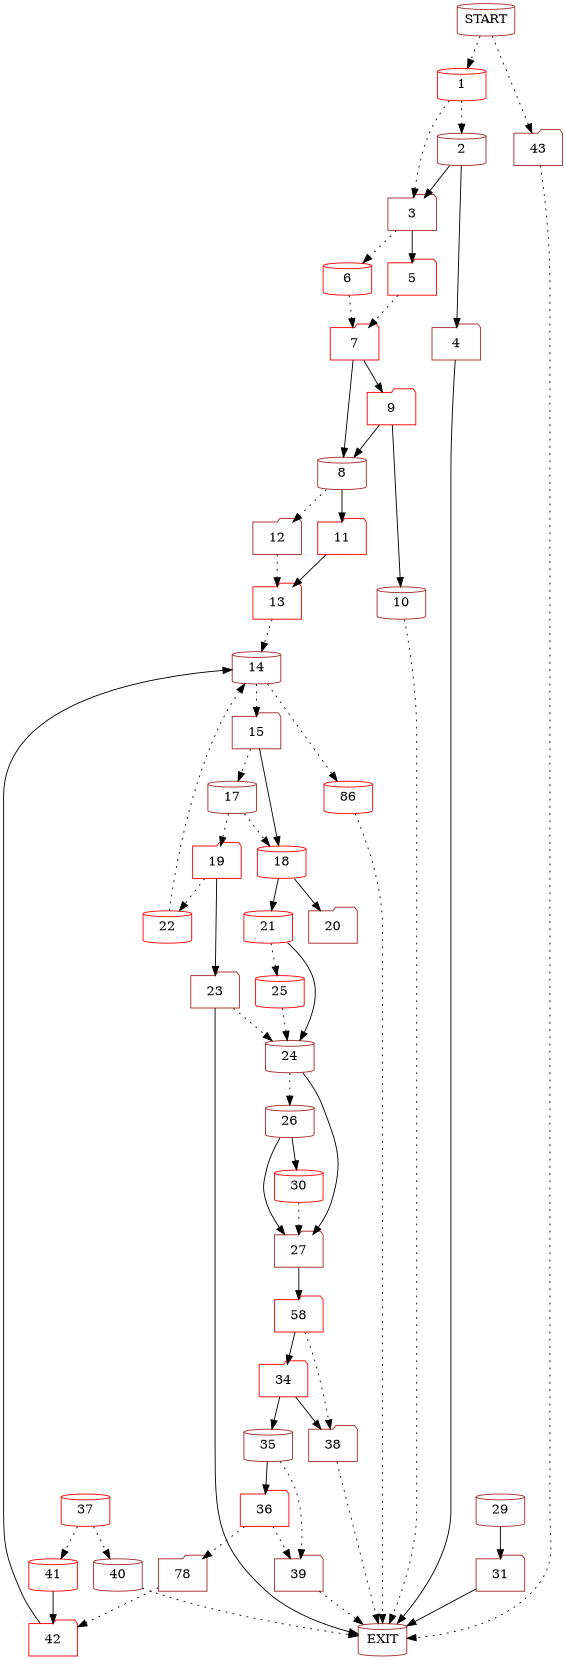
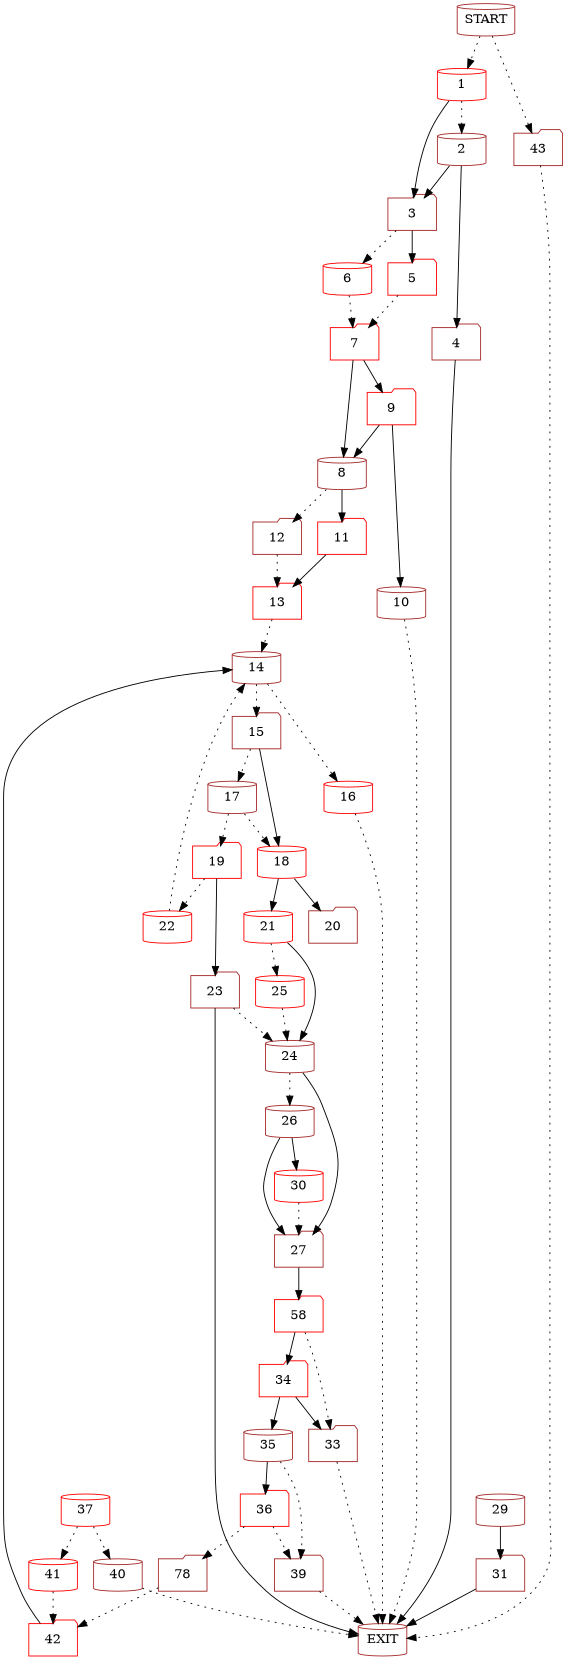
edge "1" -> "3": style dotted -> solid
node "86": label "86" -> "16"
node "38": label "38" -> "33"
edge "41" -> "42": style solid -> dotted
